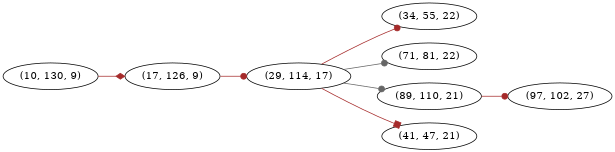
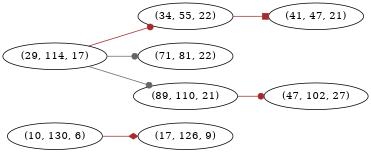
node "(10, 130, 9)": label "(10, 130, 9)" -> "(10, 130, 6)"
edge "(17, 126, 9)" -> "(29, 114, 17)": removed
node "(97, 102, 27)": label "(97, 102, 27)" -> "(47, 102, 27)"
edge "(29, 114, 17)" -> "(41, 47, 21)": now "(34, 55, 22)" -> "(41, 47, 21)"
